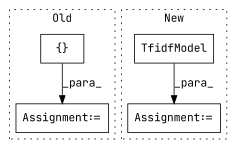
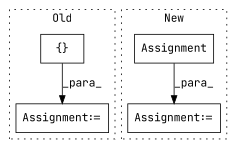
node "TfidfModel": label "TfidfModel" -> "Assignment"
